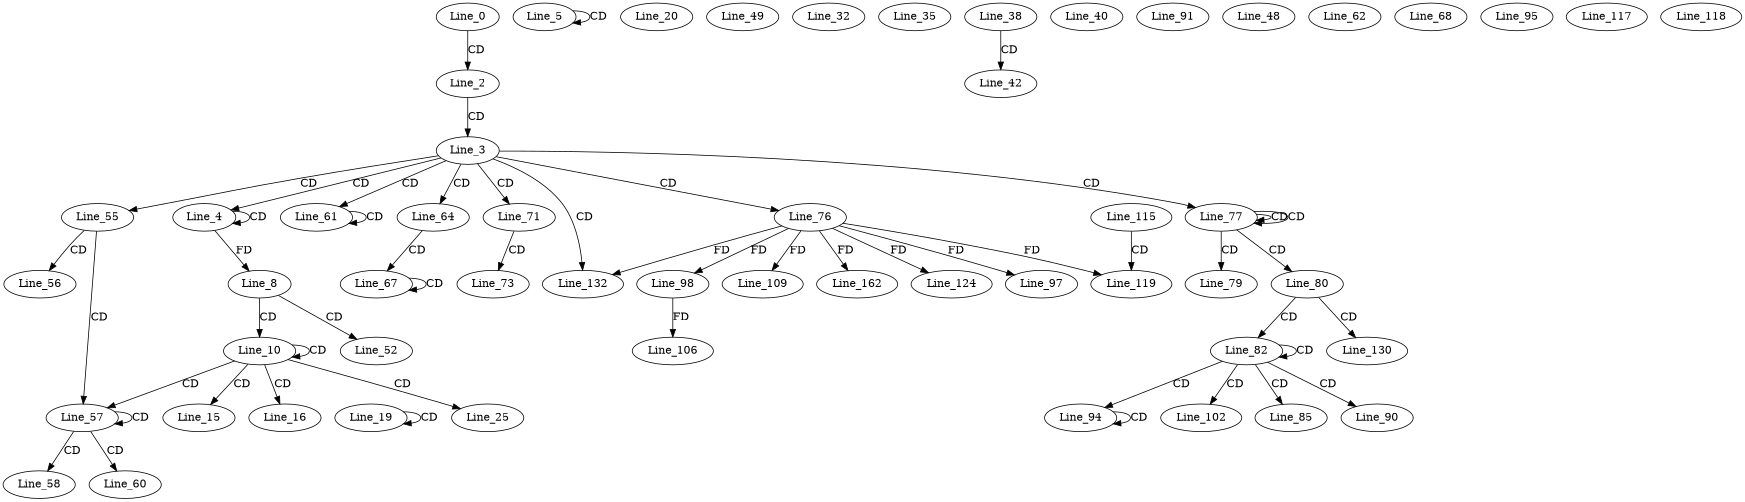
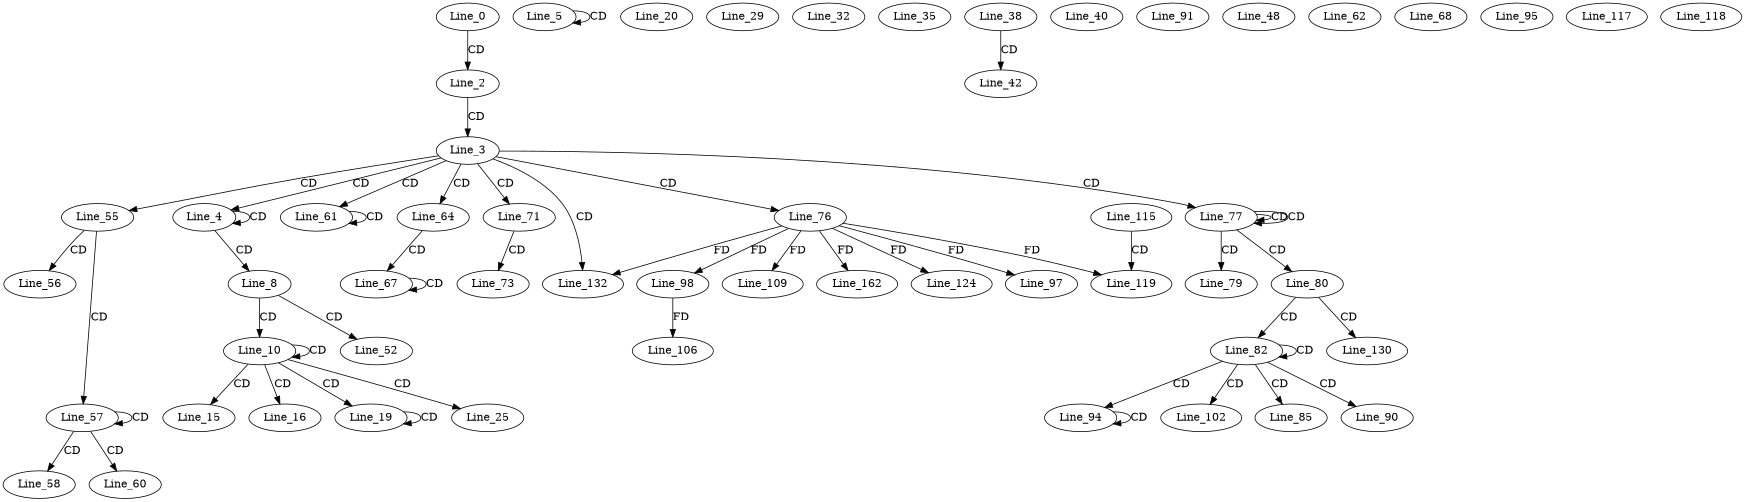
node "Line_49": label "Line_49" -> "Line_29"
edge "Line_4" -> "Line_8": label "FD" -> "CD"
edge "Line_10" -> "Line_57": now "Line_10" -> "Line_19"
